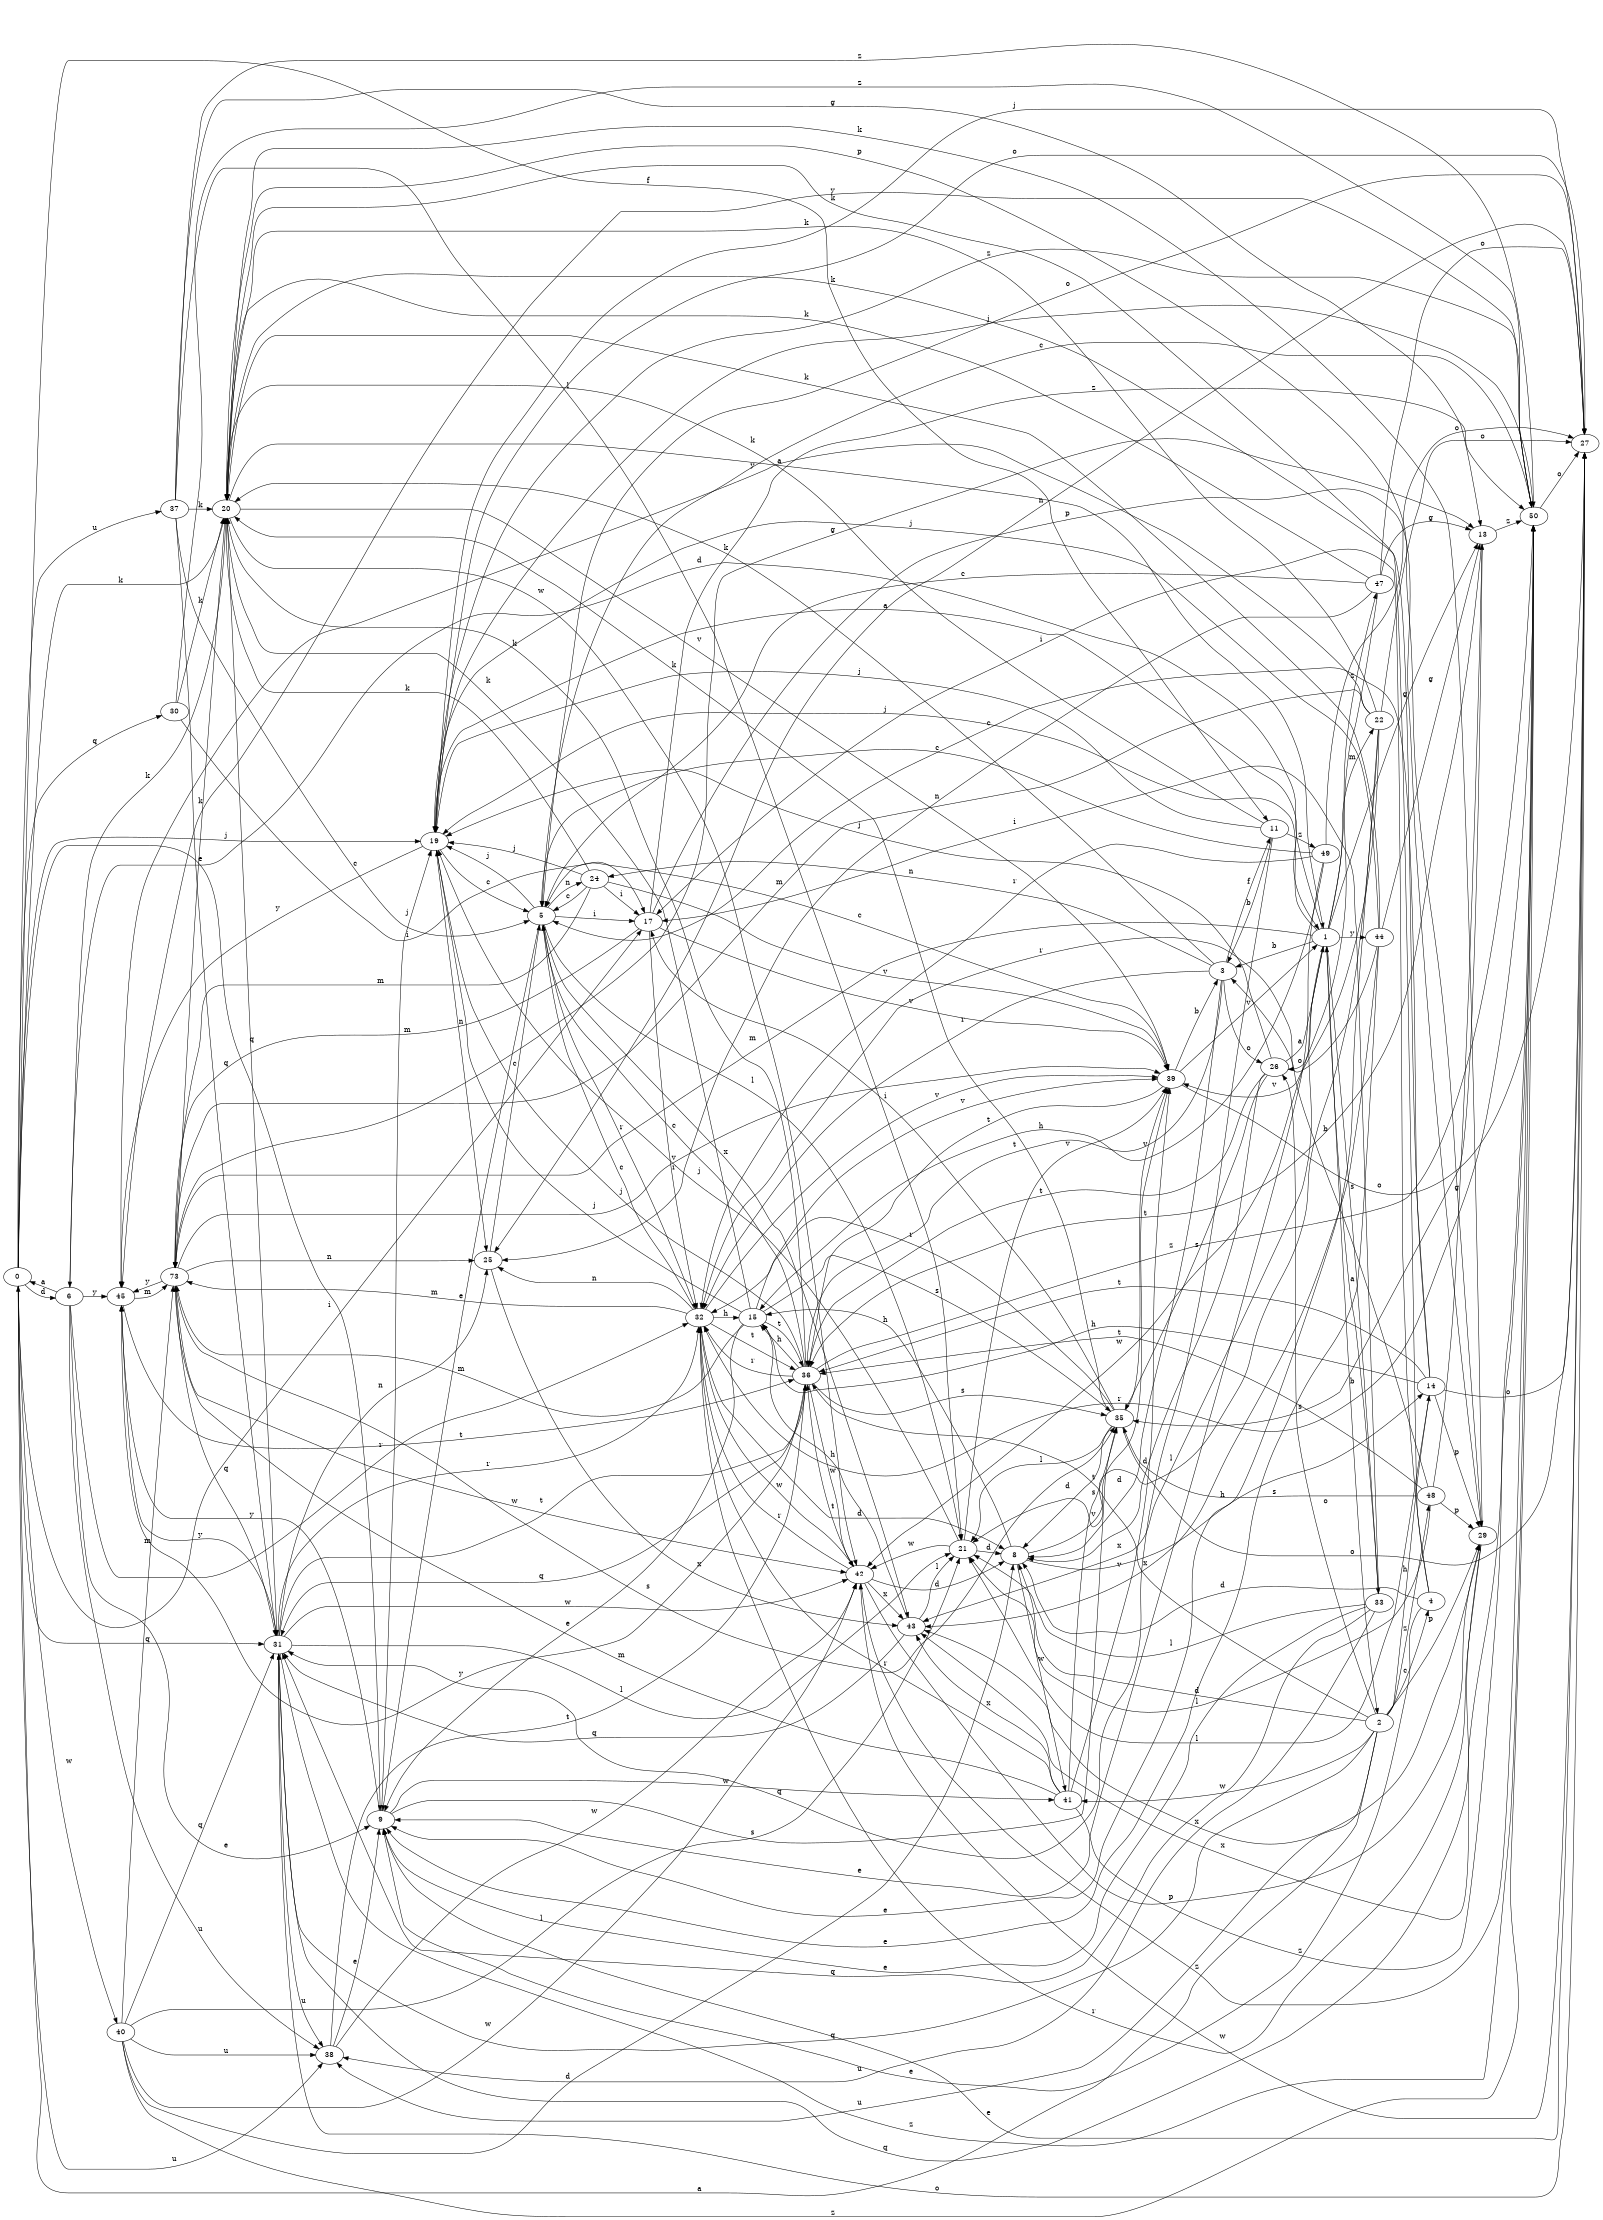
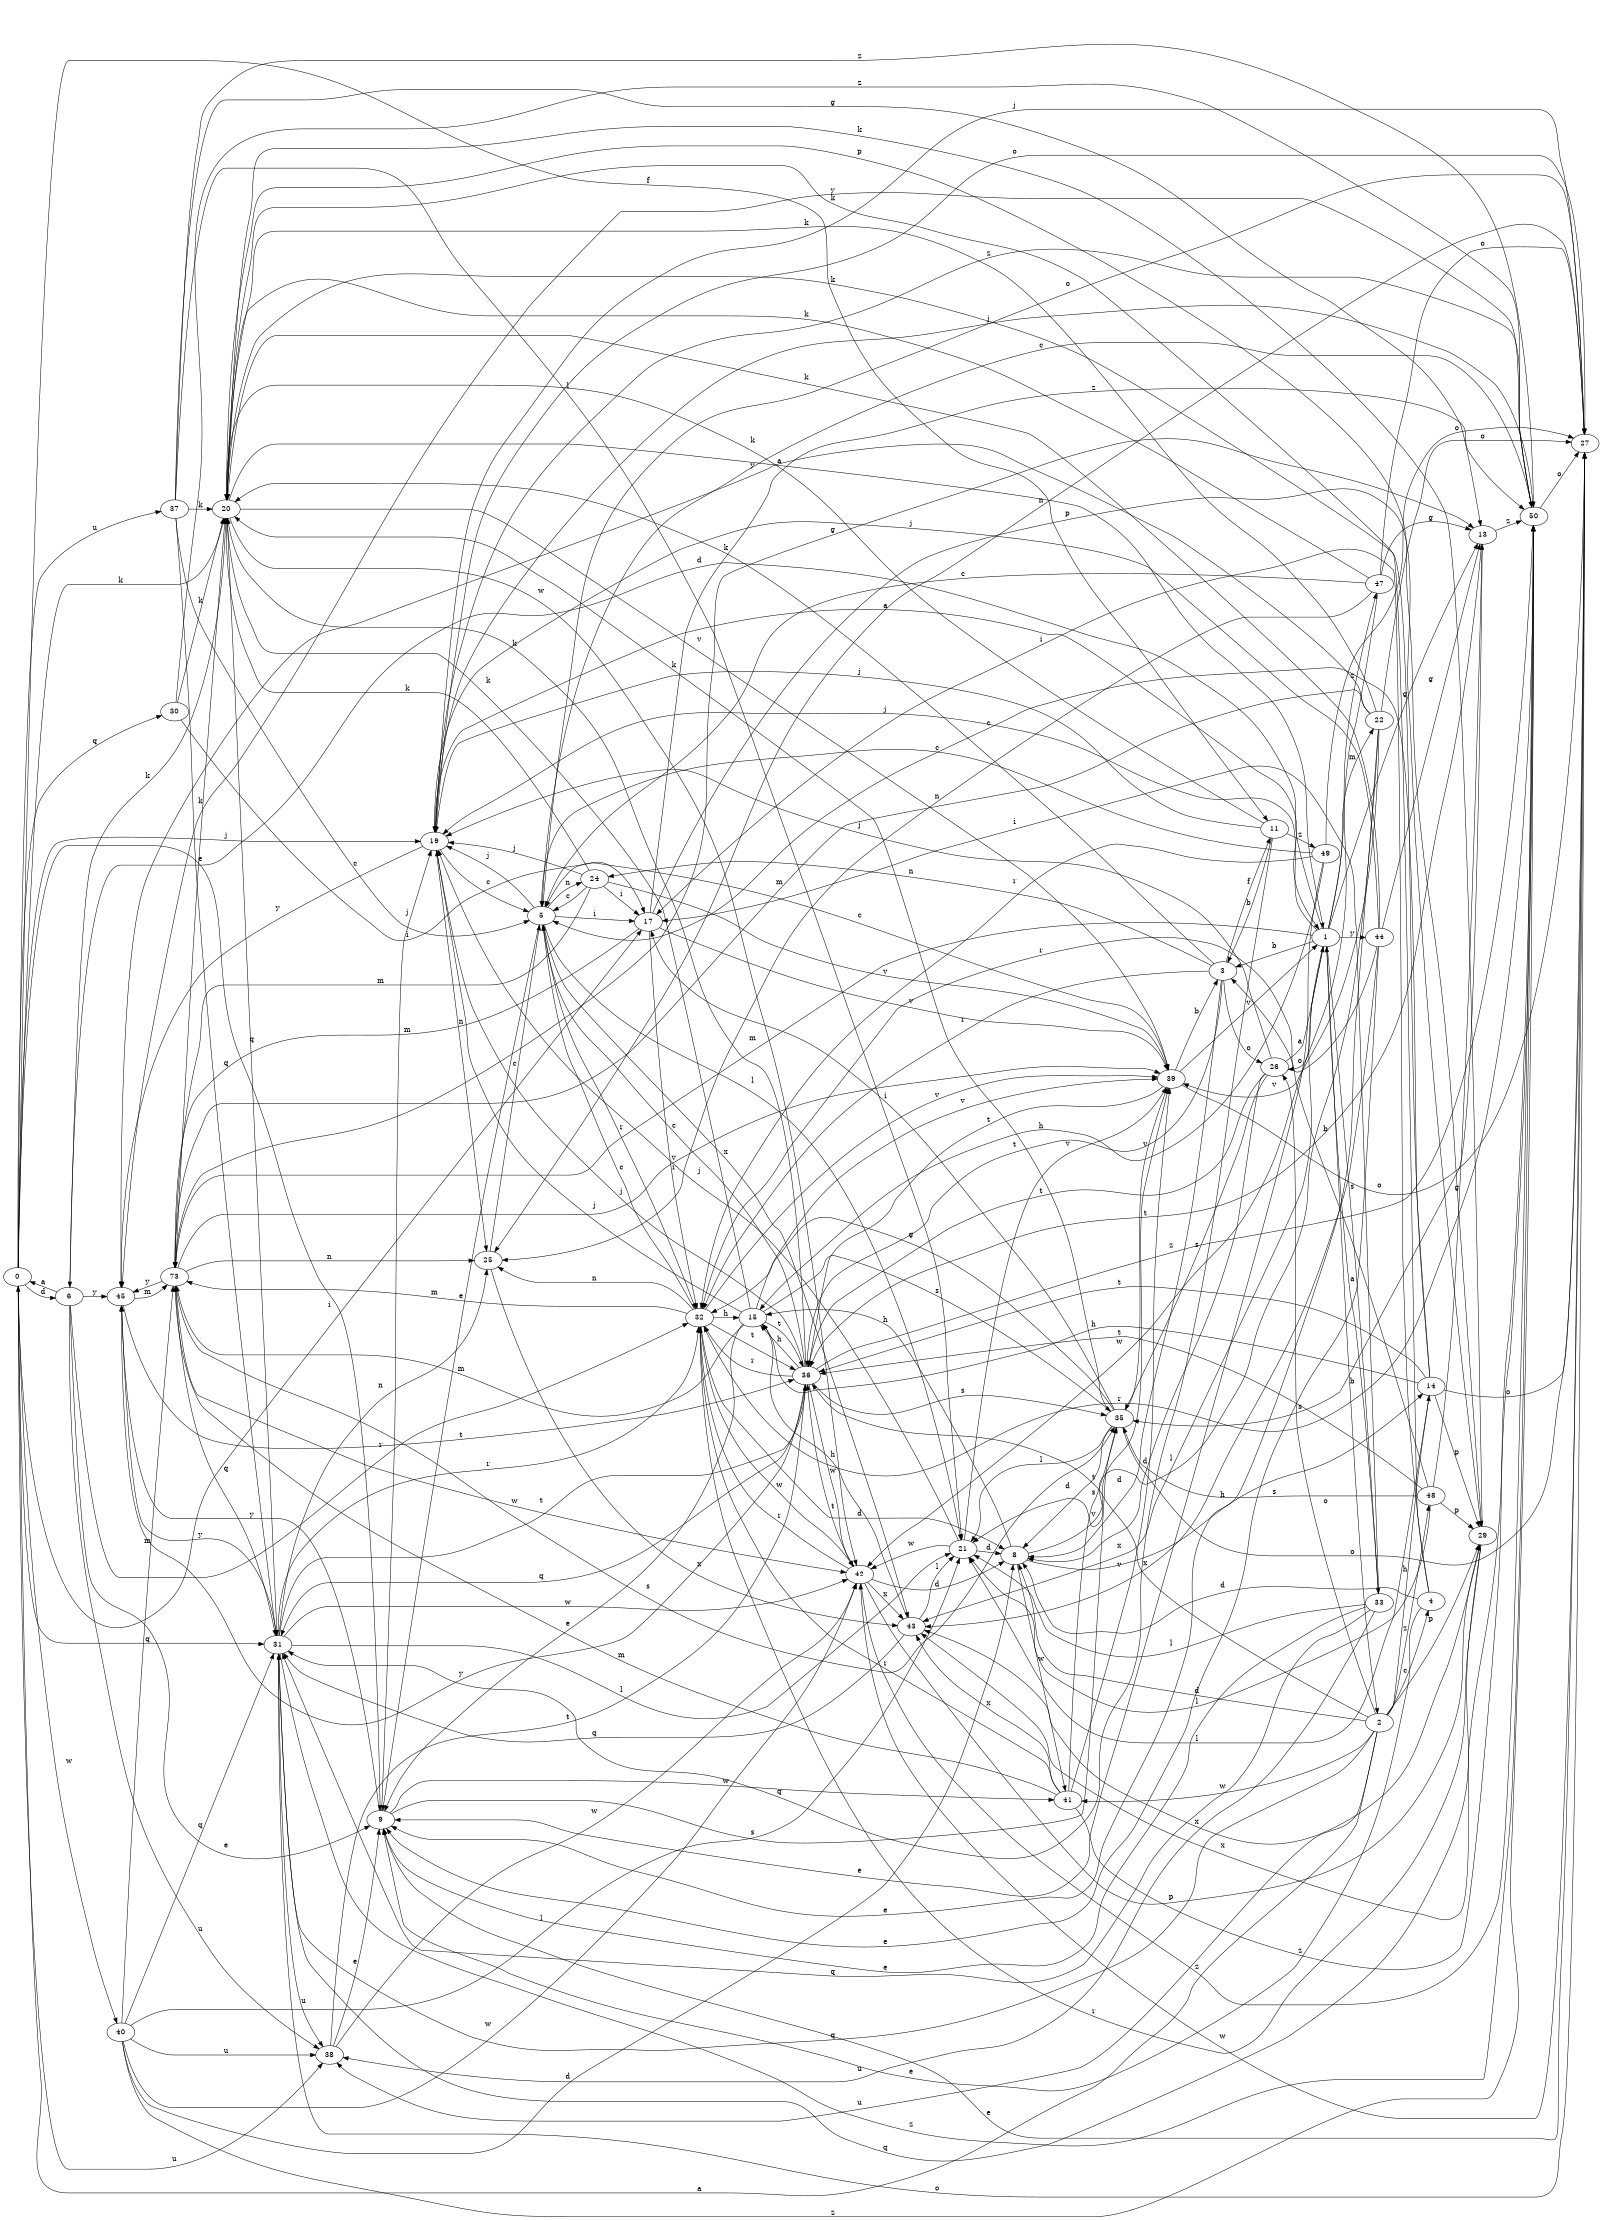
edge "35" -> "32": label "r" -> "g"
